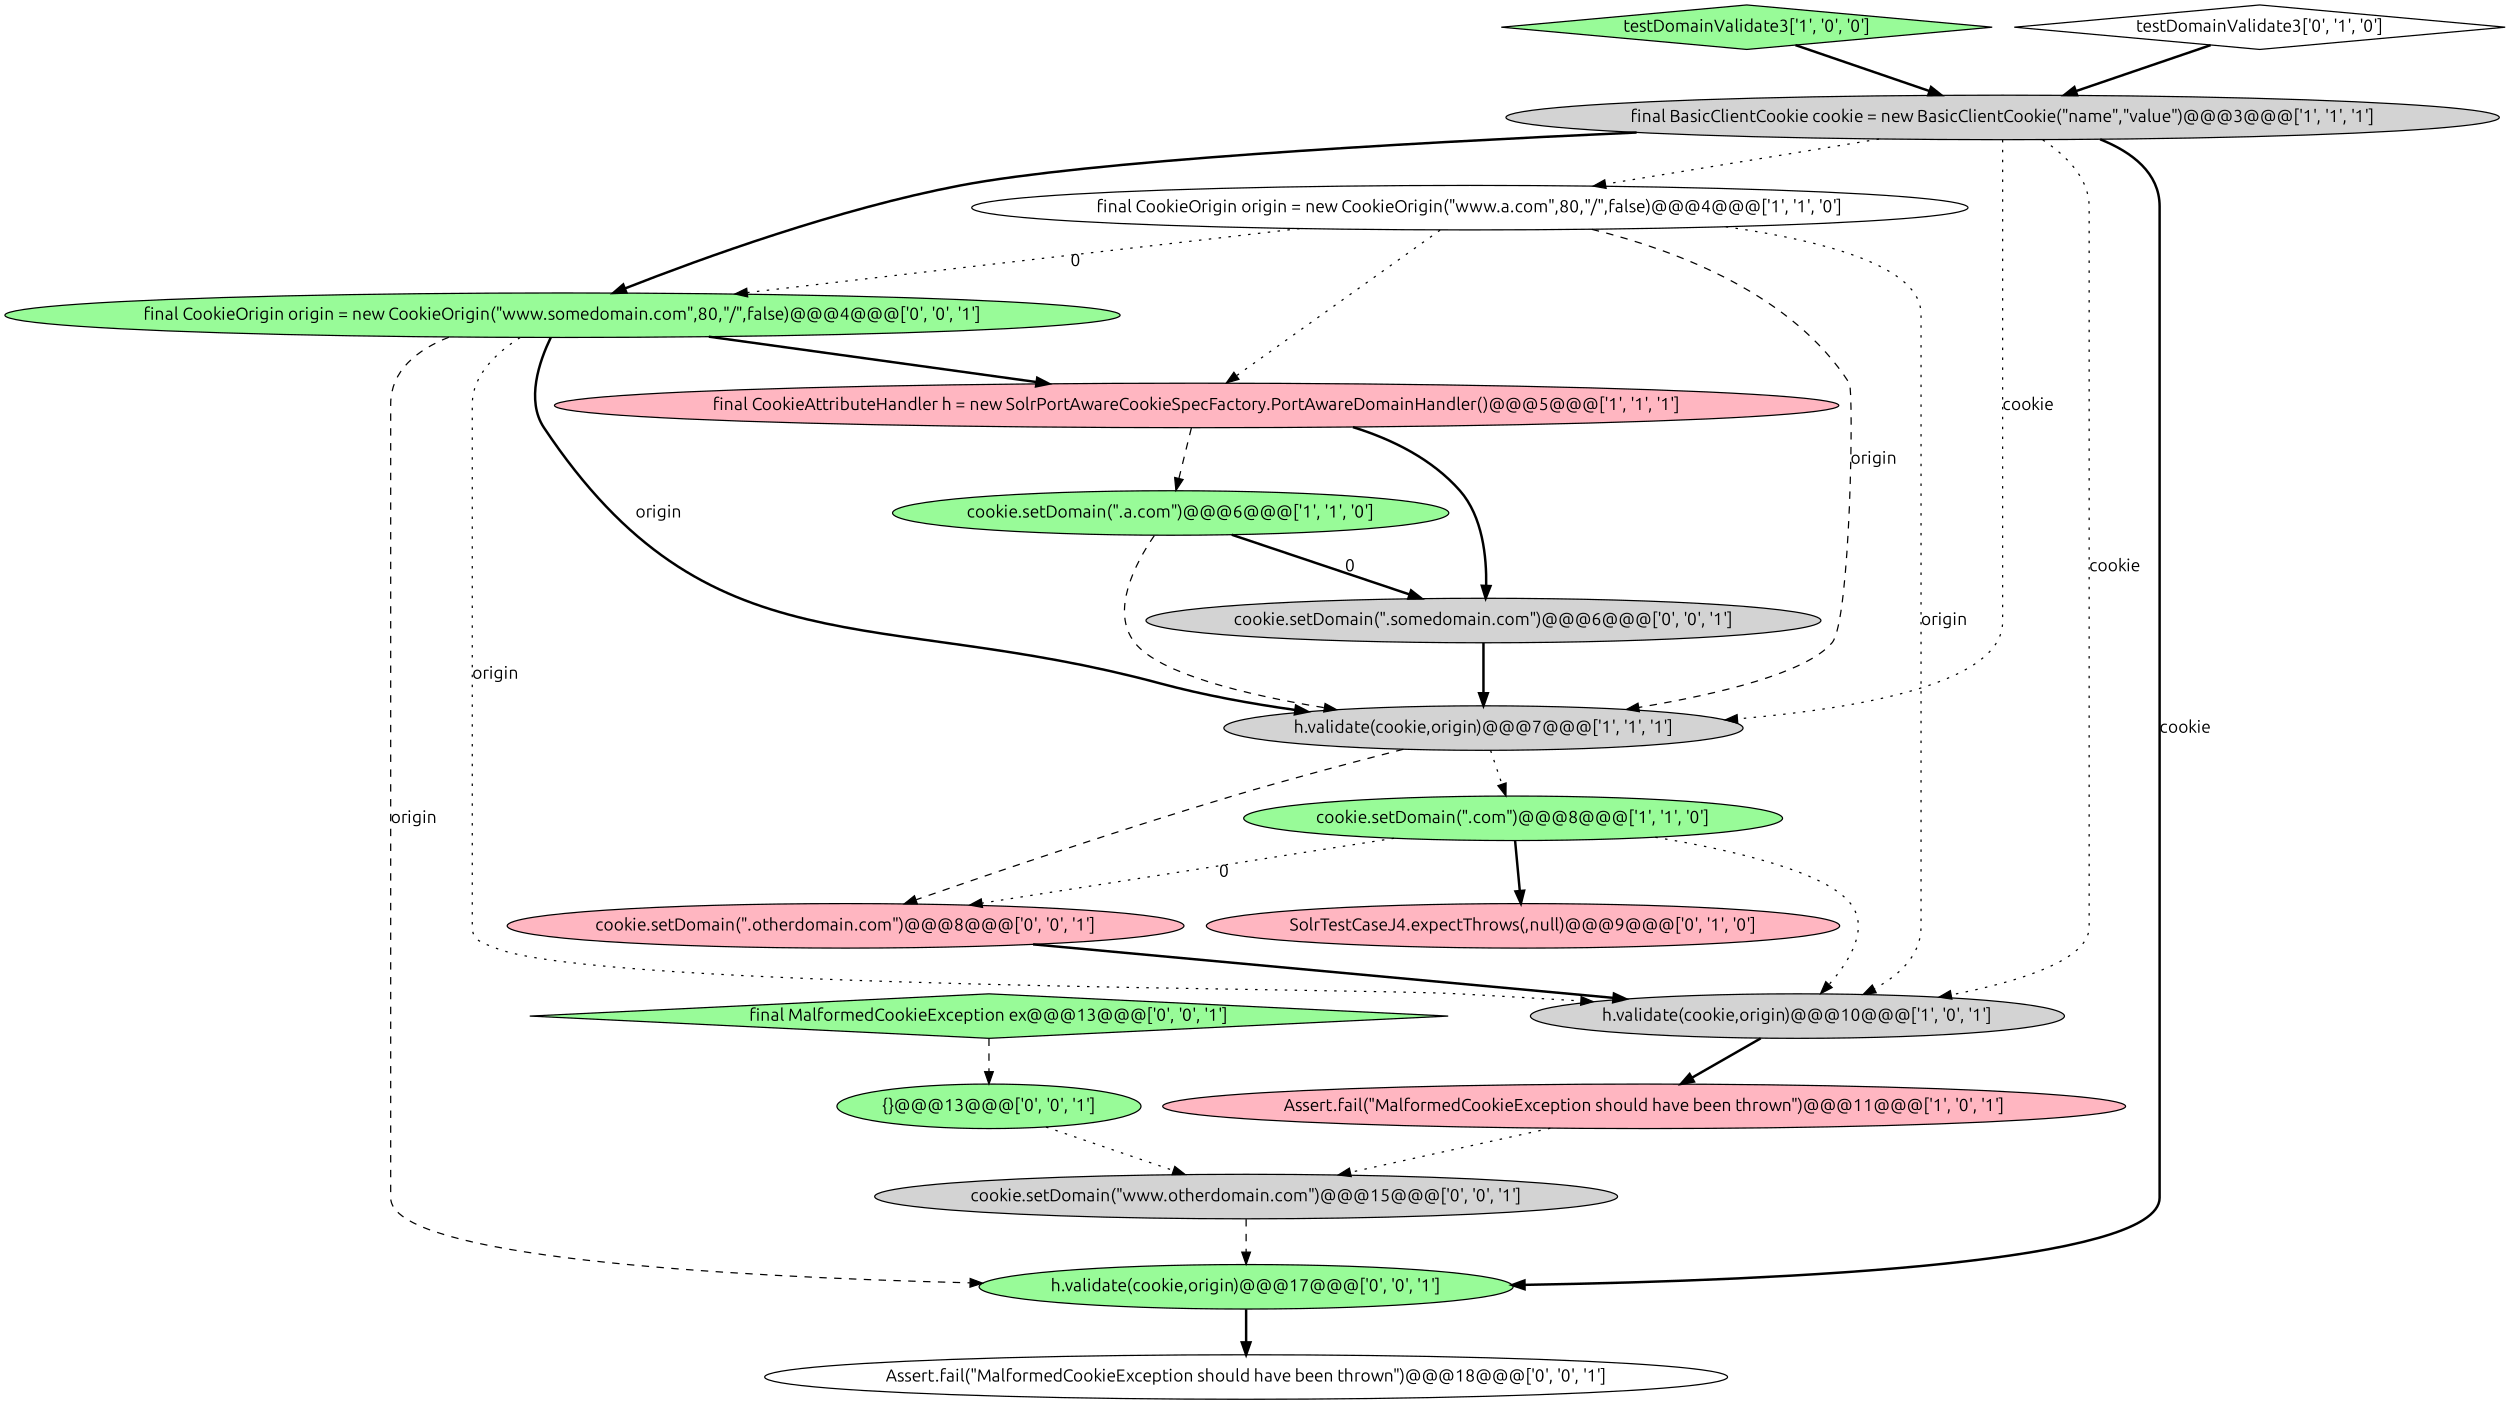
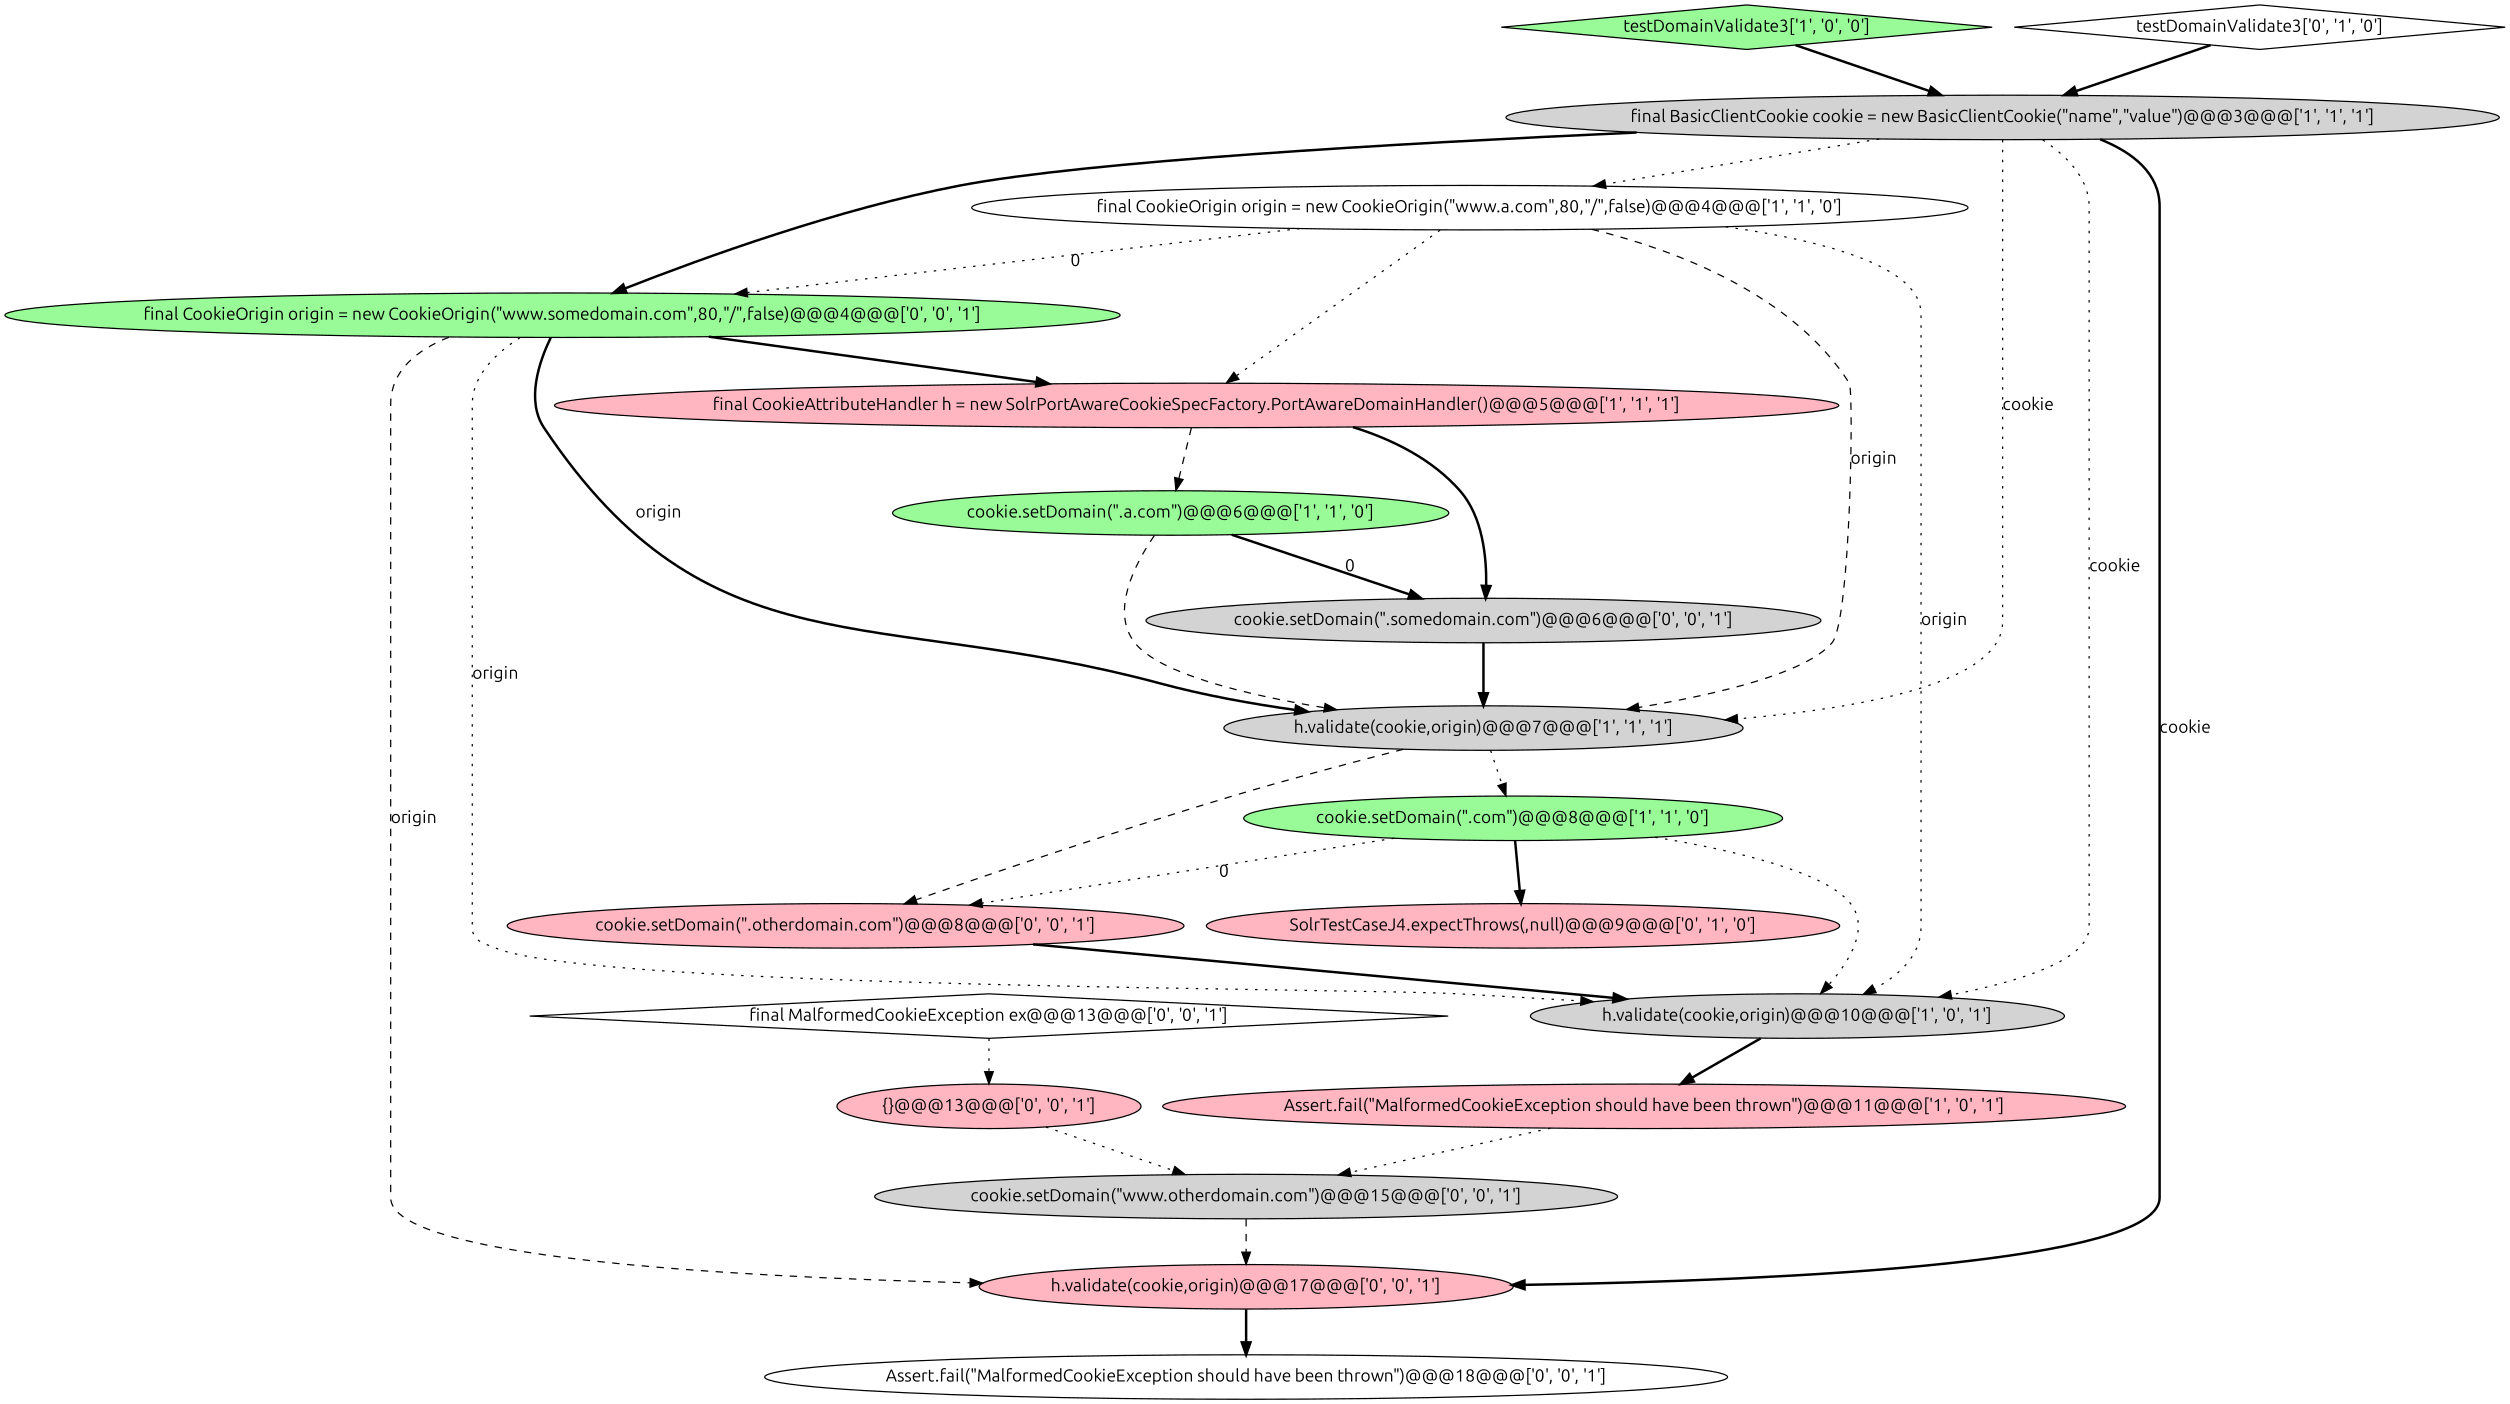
node "final MalformedCookieException ex@@@13@@@['0', '0', '1']": fillcolor palegreen -> white
edge "final MalformedCookieException ex@@@13@@@['0', '0', '1']" -> "{}@@@13@@@['0', '0', '1']": style dashed -> dotted
node "{}@@@13@@@['0', '0', '1']": fillcolor palegreen -> lightpink
node "h.validate(cookie,origin)@@@17@@@['0', '0', '1']": fillcolor palegreen -> lightpink
